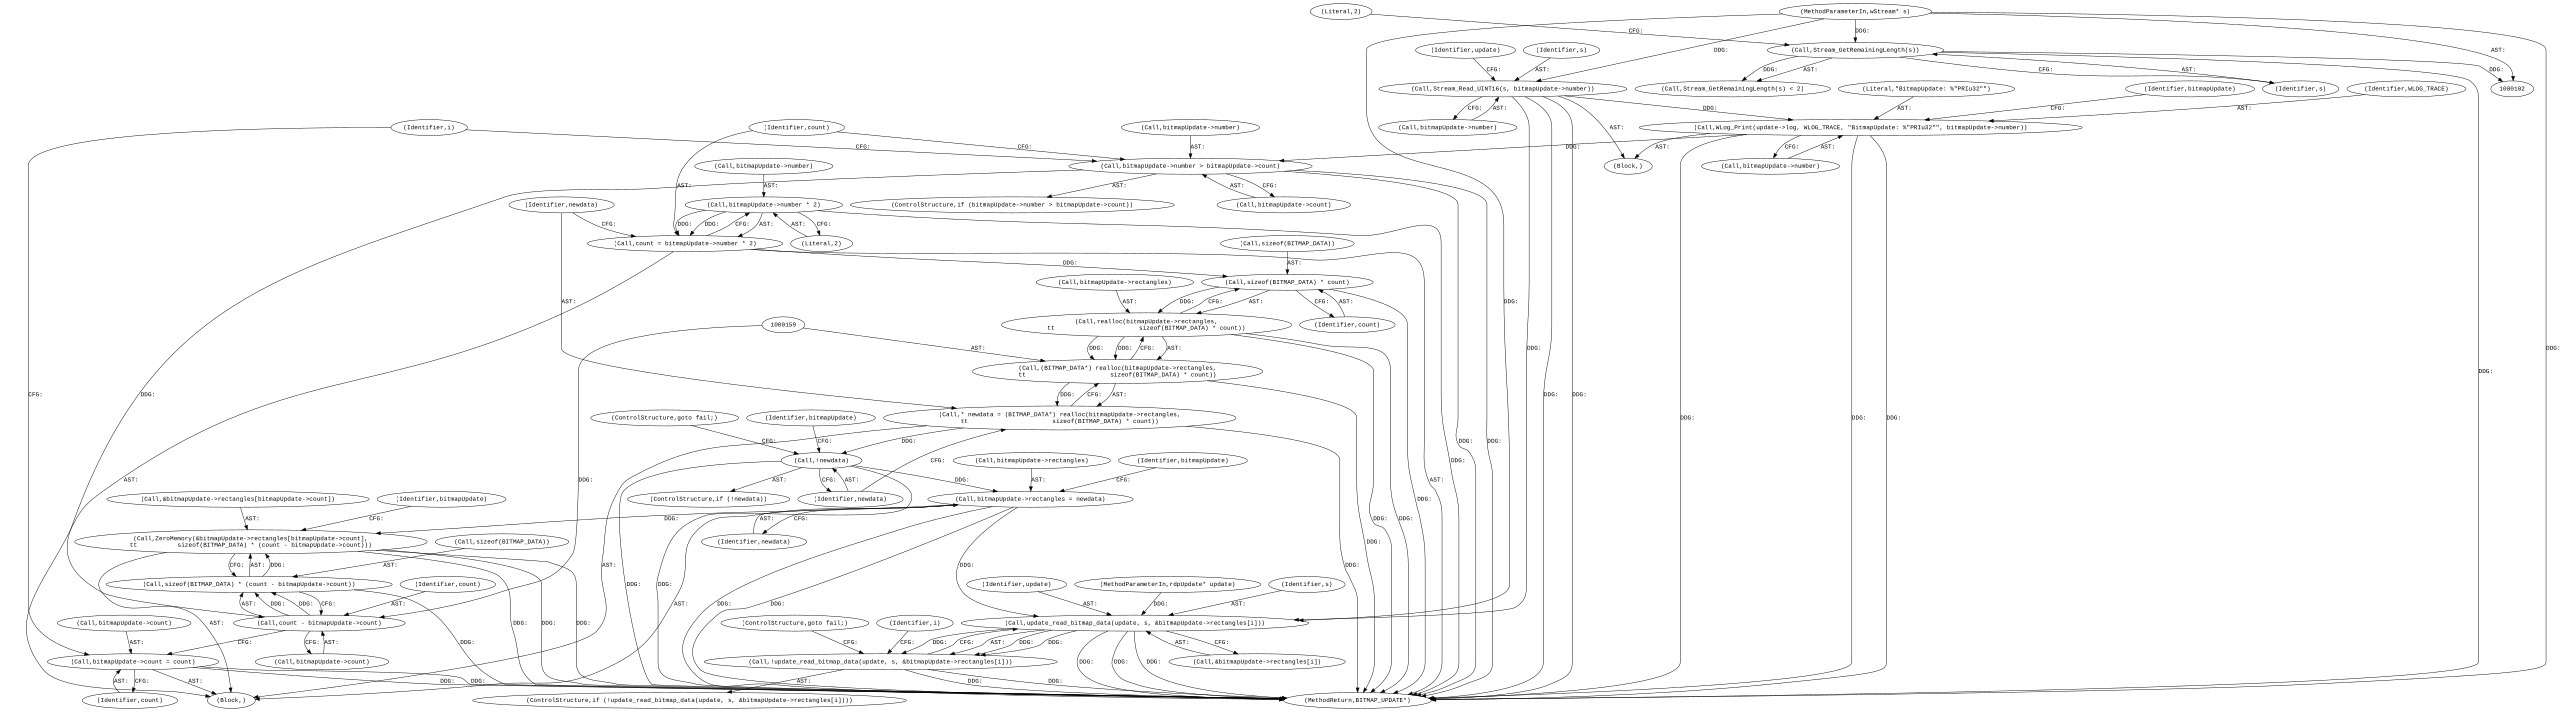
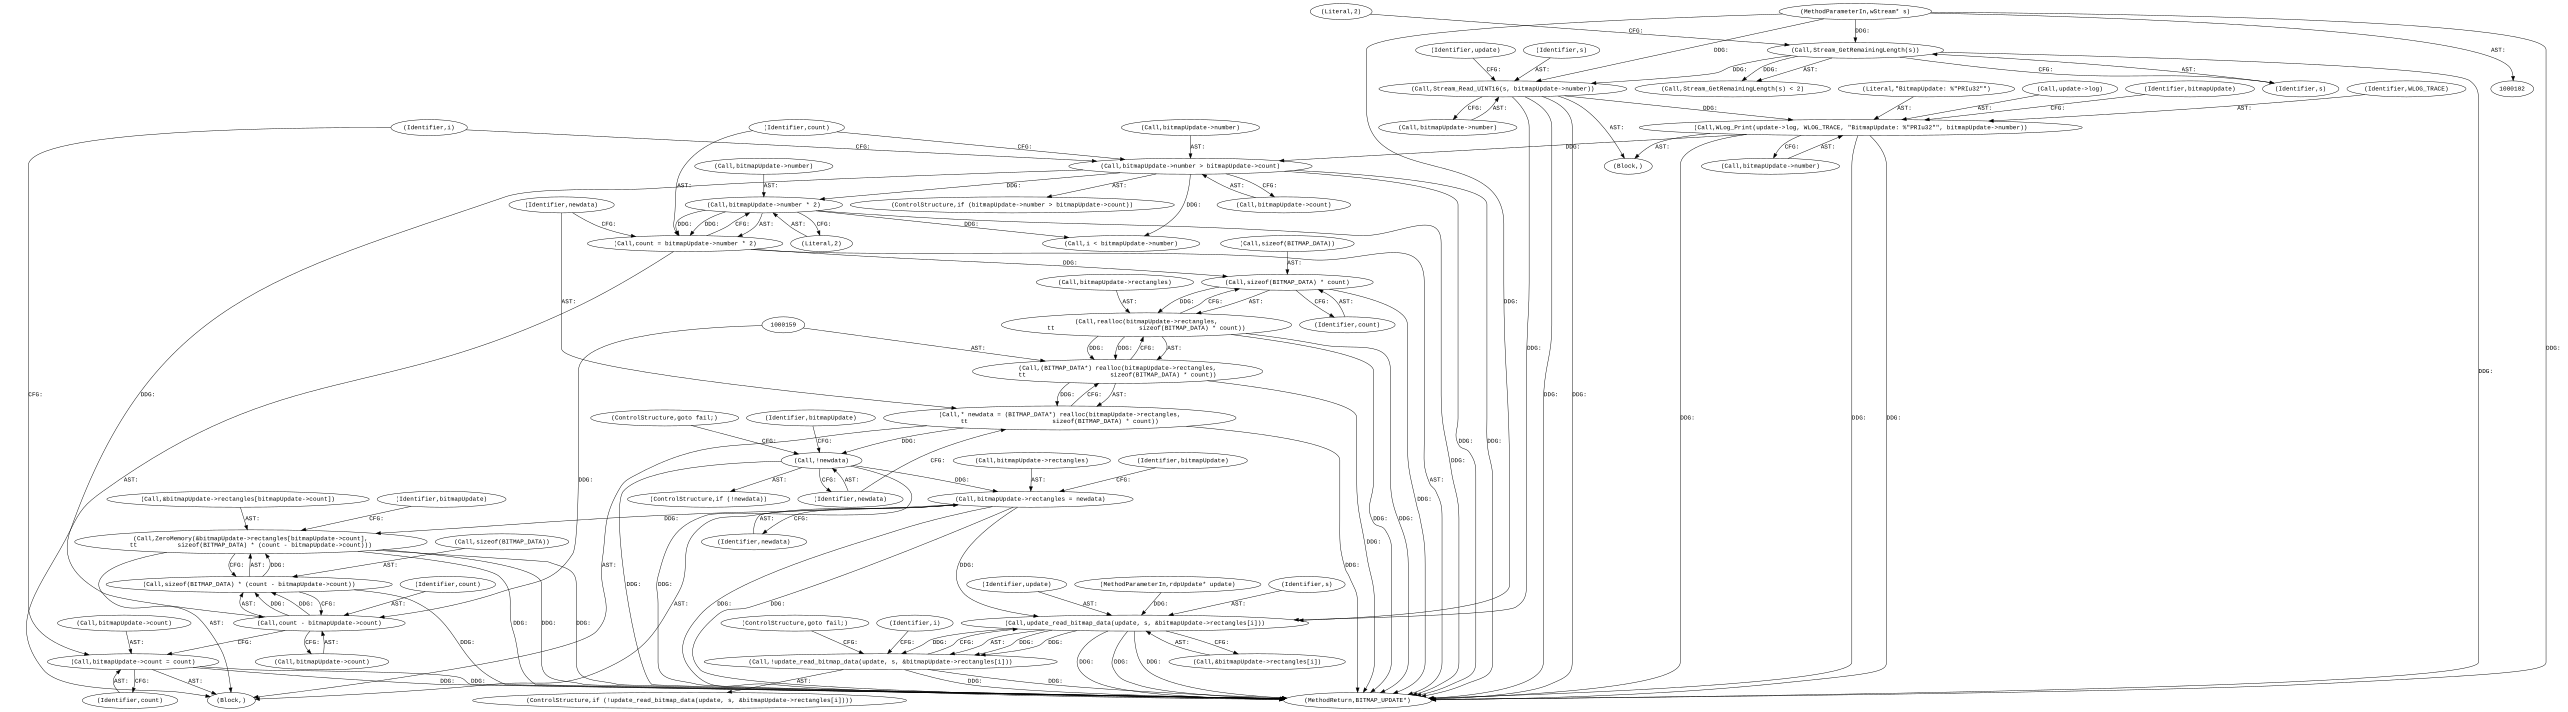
edge "(Call,Stream_GetRemainingLength(s))" -> "1000102": now "(Call,Stream_GetRemainingLength(s))" -> "(Call,Stream_Read_UINT16(s, bitmapUpdate->number))"
node "(Call,update->log)": added
edge "(Call,bitmapUpdate->number > bitmapUpdate->count)" -> "(Call,bitmapUpdate->number * 2)": added, label "DDG:"
node "(Call,i < bitmapUpdate->number)": added
